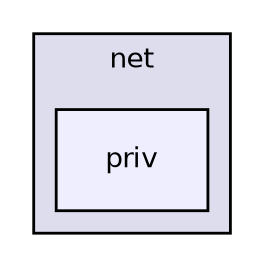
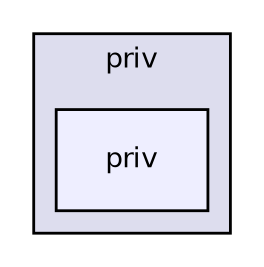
cluster "net": label "net" -> "priv"
